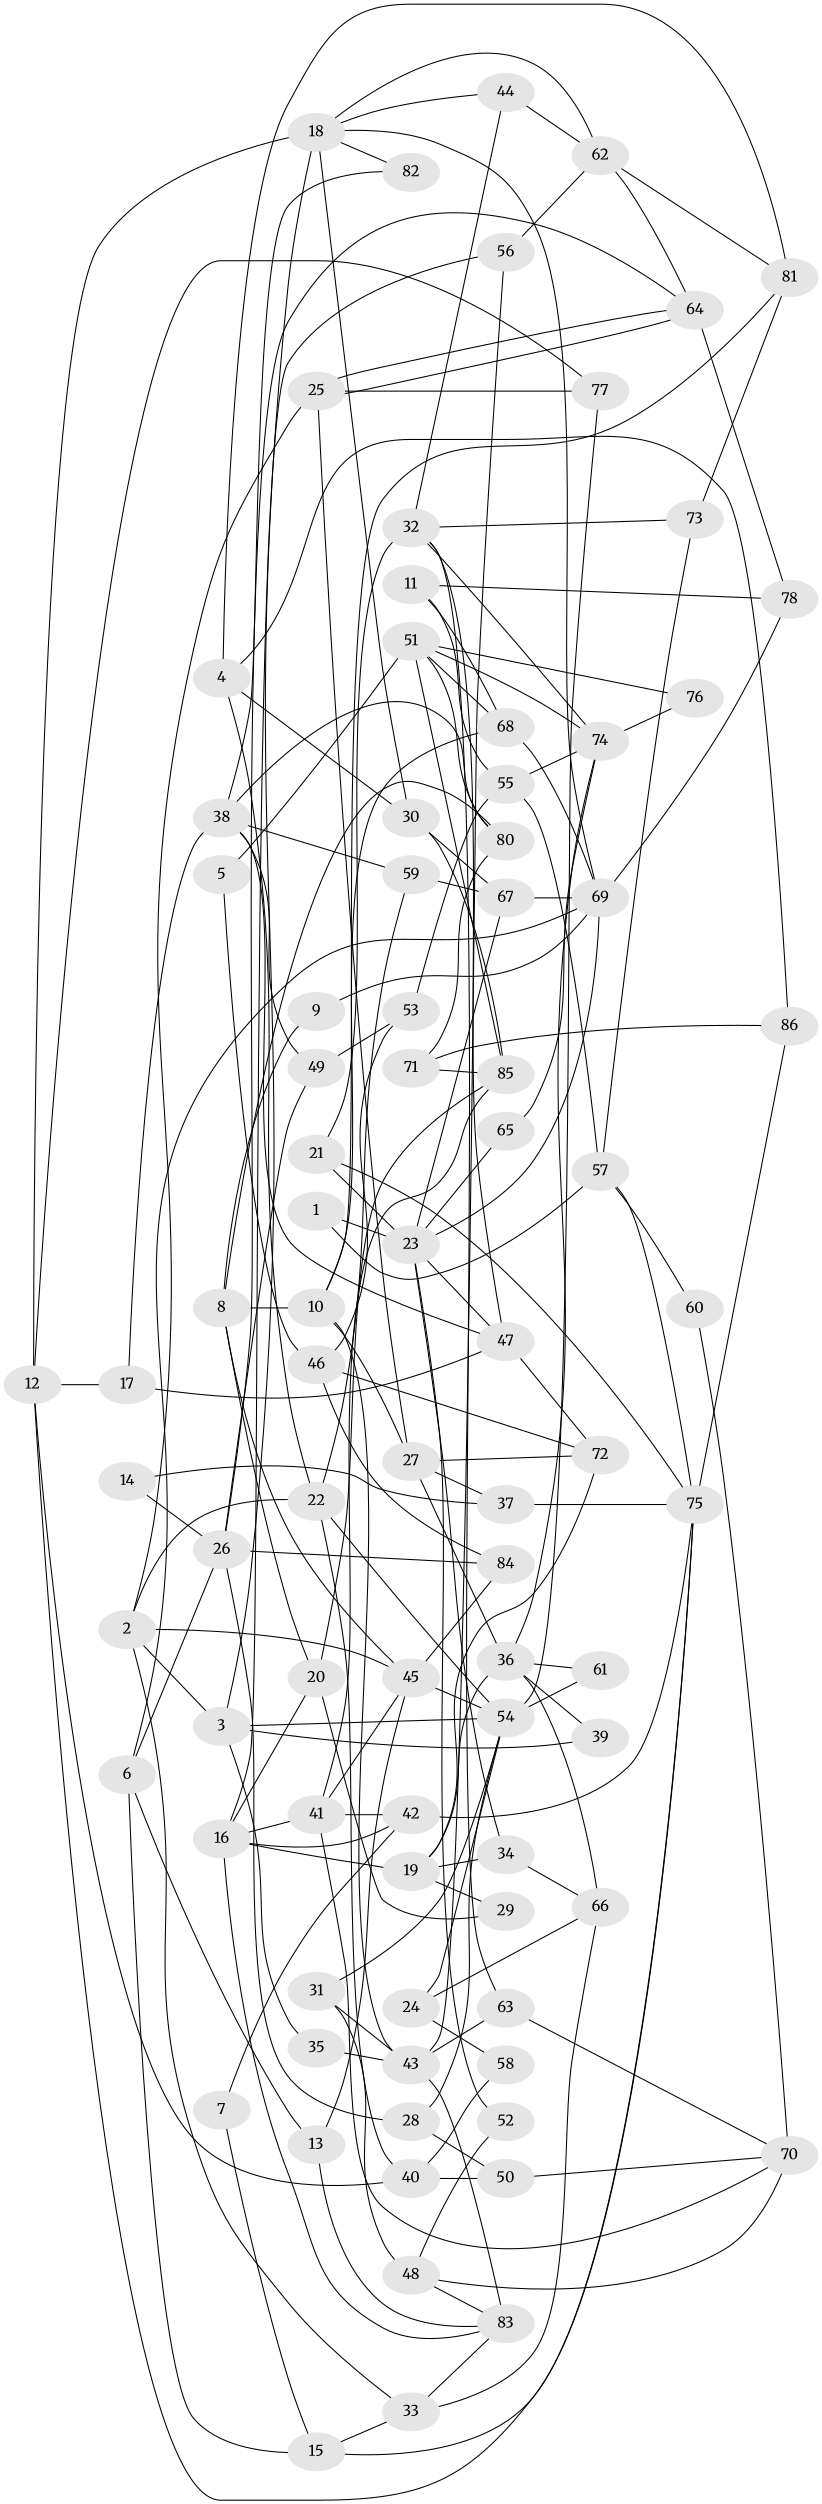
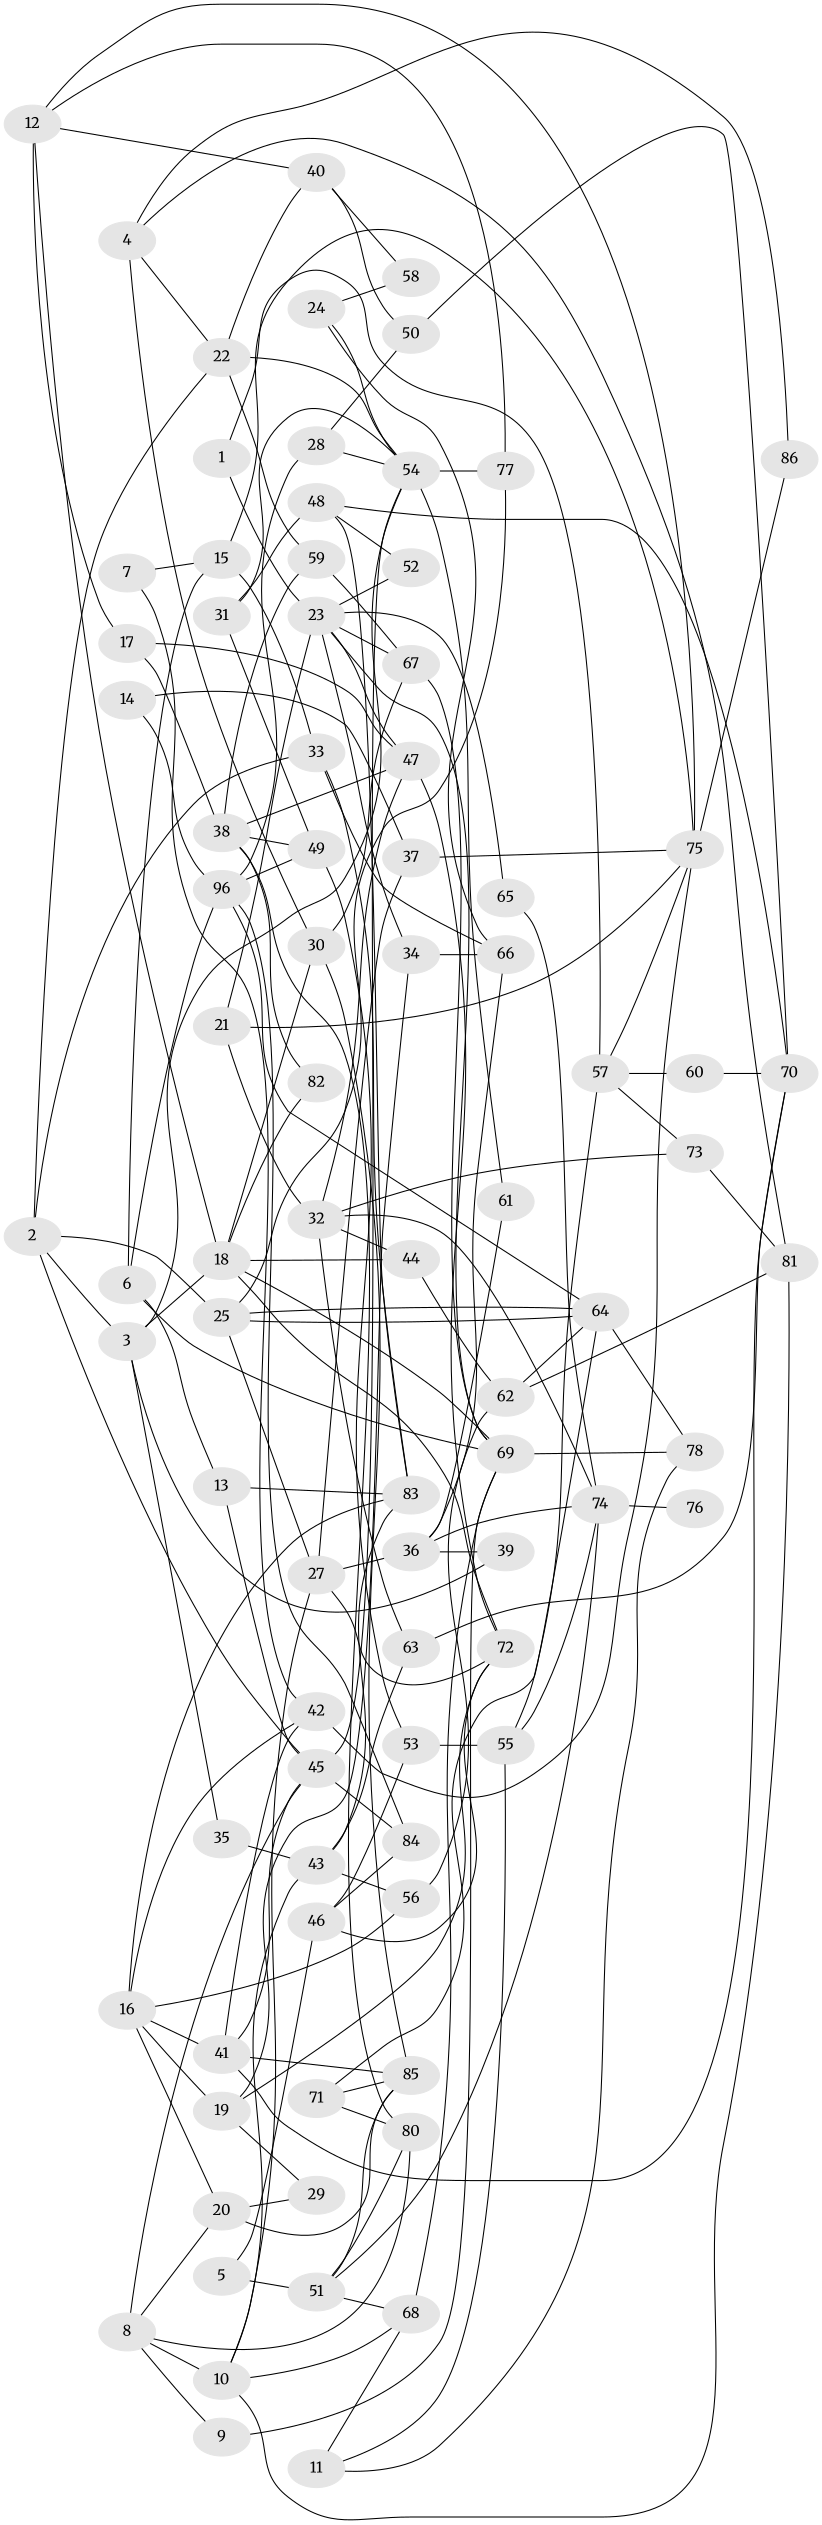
edge "18" -- "62": now "18" -- "72"
edge "51" -- "76": removed
edge "86" -- "71": now "64" -- "71"
node "26": label "26" -> "96"
edge "36" -- "19": removed
edge "31" -- "43": now "31" -- "49"
